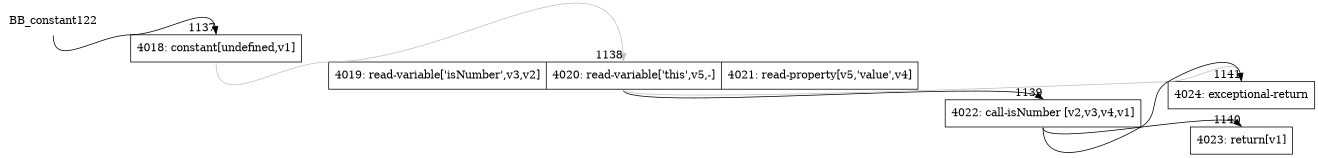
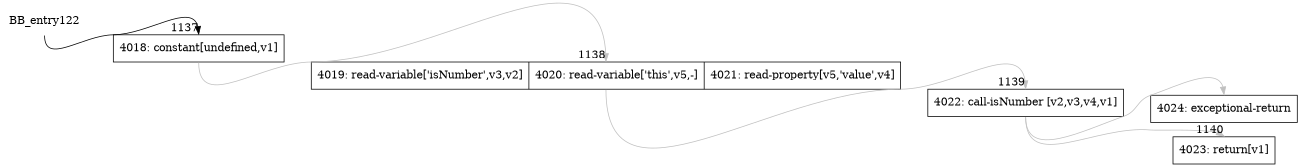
node "BB_constant122": label "BB_constant122" -> "BB_entry122"
edge "4019: read-variable['isNumber',v3,v2]" -> "4024: exceptional-return": removed
edge "4019: read-variable['isNumber',v3,v2]" -> "4022: call-isNumber [v2,v3,v4,v1]": color black -> gray
edge "4022: call-isNumber [v2,v3,v4,v1]" -> "4024: exceptional-return": color black -> gray
edge "4022: call-isNumber [v2,v3,v4,v1]" -> "4023: return[v1]": color black -> gray
